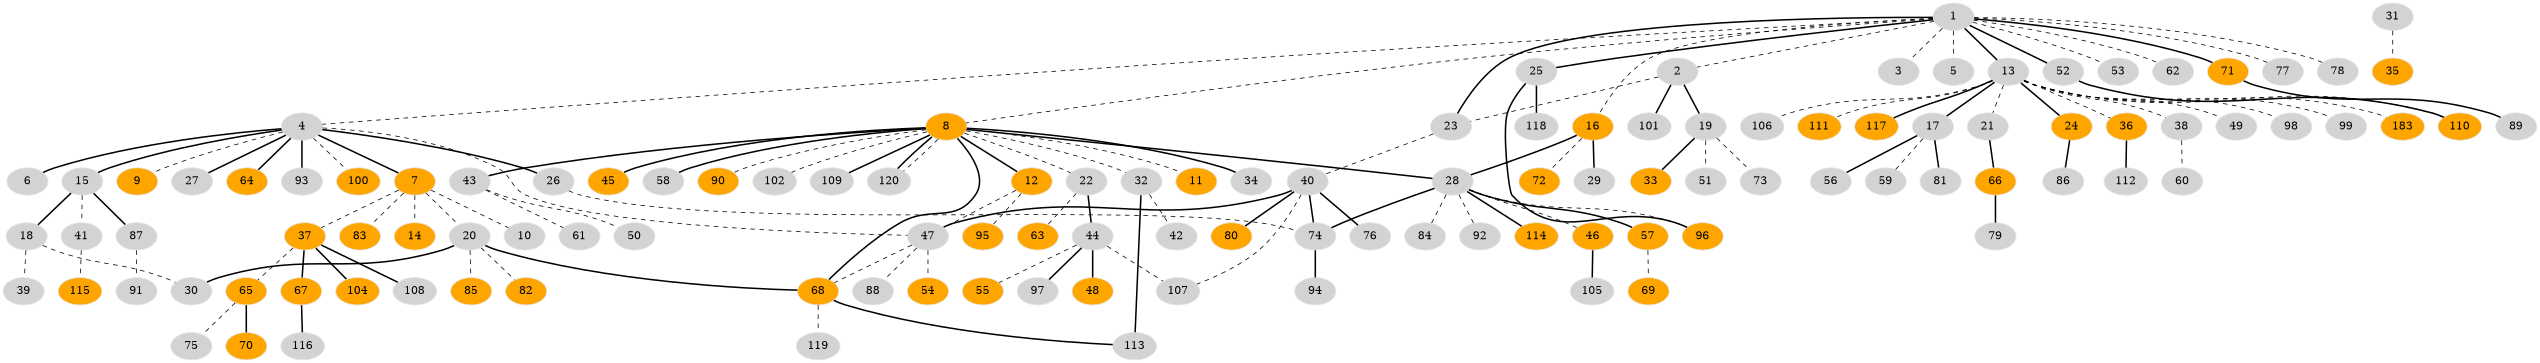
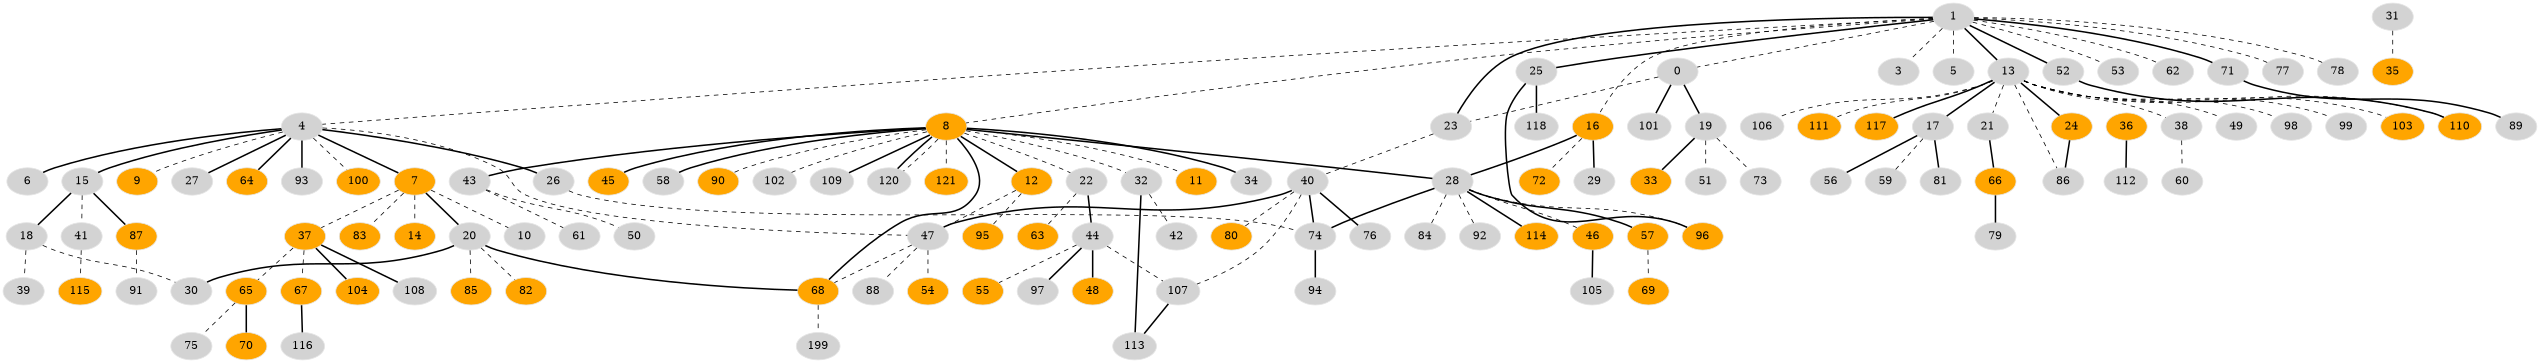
node "2": label "2" -> "0"
node "71": fillcolor orange -> lightgrey
edge "13" -- "36": now "13" -- "86"
node "183": label "183" -> "103"
node "121": added
edge "7" -- "20": style dashed -> bold
edge "40" -- "80": style bold -> dashed
node "87": fillcolor lightgrey -> orange
edge "37" -- "67": style bold -> dashed
edge "68" -- "113": now "107" -- "113"
node "119": label "119" -> "199"
